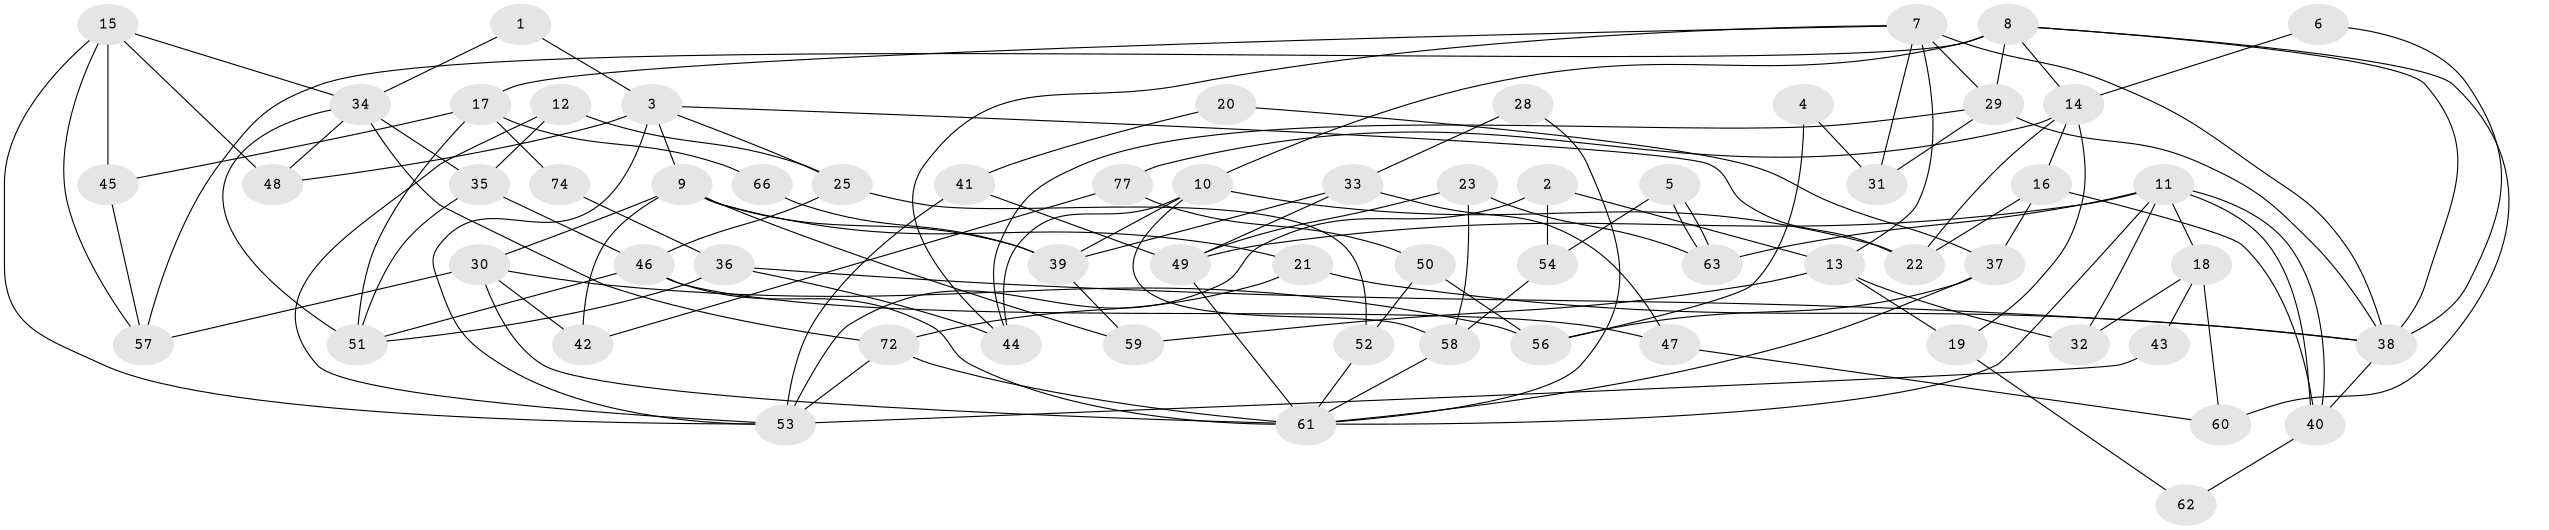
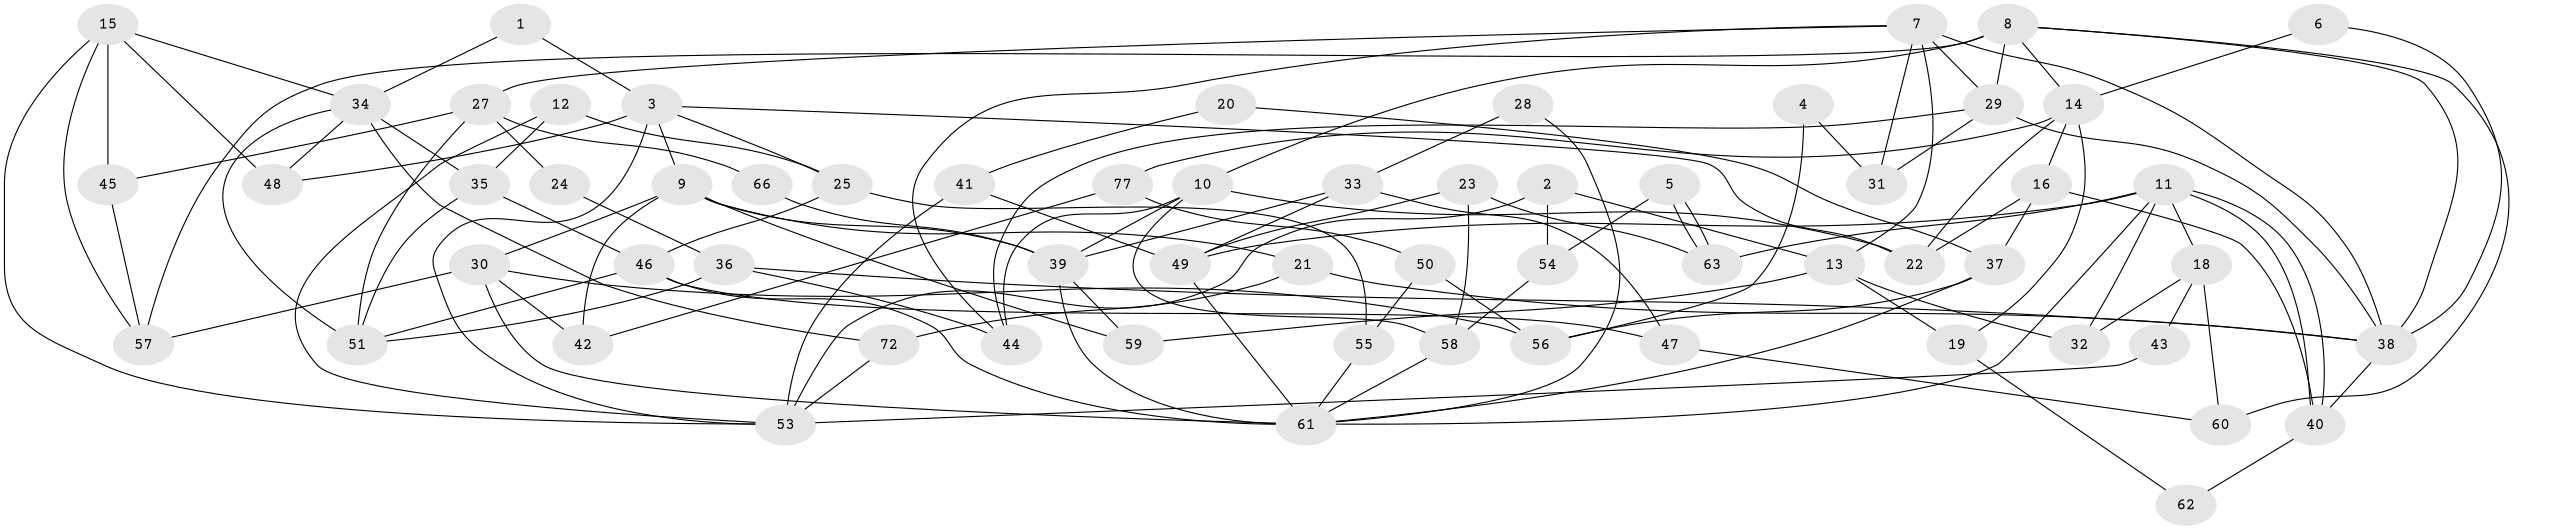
node "17": label "17" -> "27"
node "74": label "74" -> "24"
node "52": label "52" -> "55"
edge "72" -- "61": now "39" -- "61"
